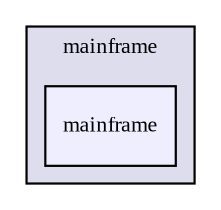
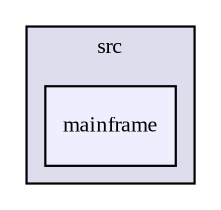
cluster "mainframe": label "mainframe" -> "src"
